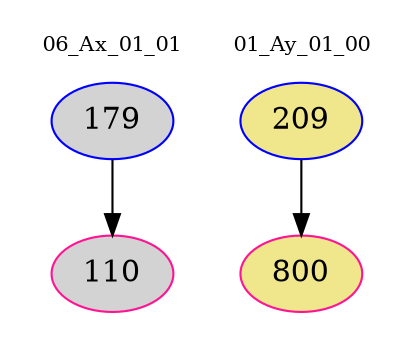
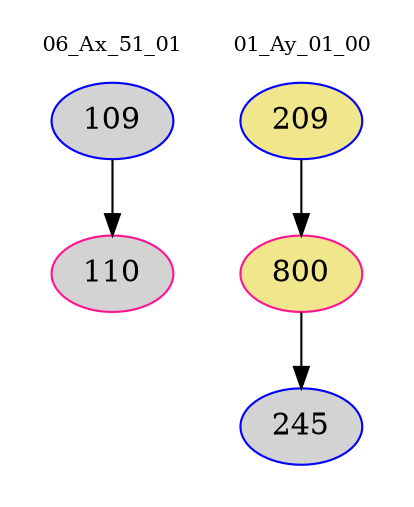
cluster "06_Ax_01_01": label "06_Ax_01_01" -> "06_Ax_51_01"
node "179": label "179" -> "109"
node "245": added
